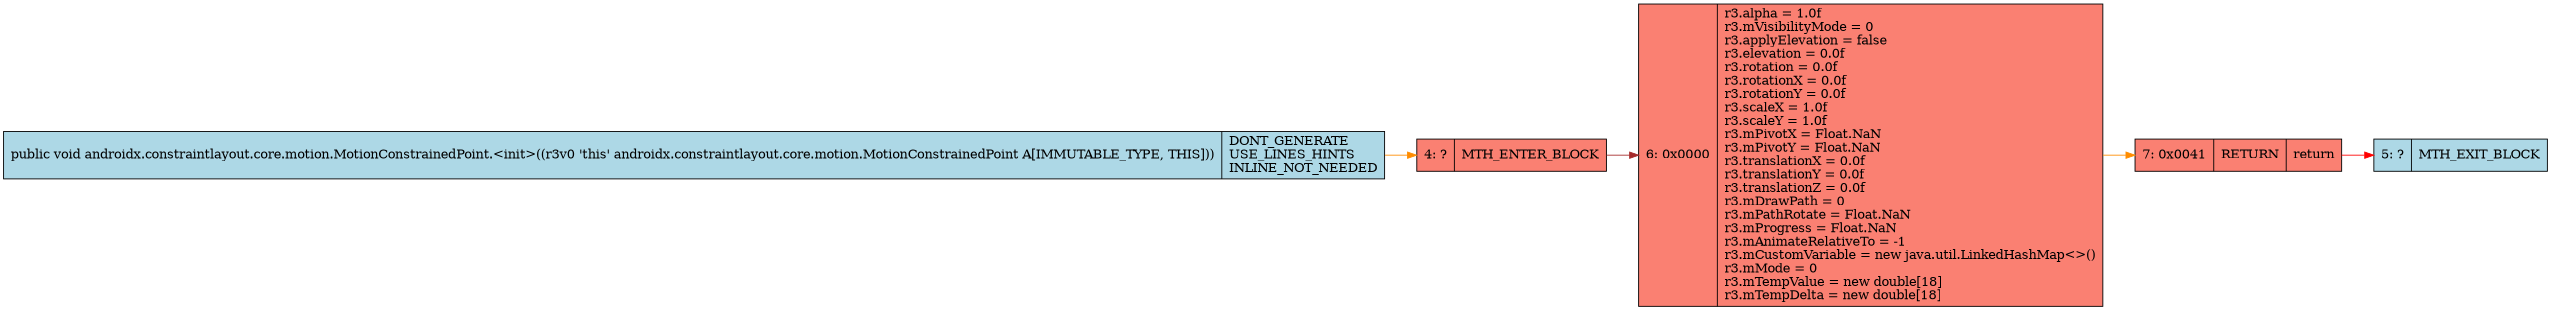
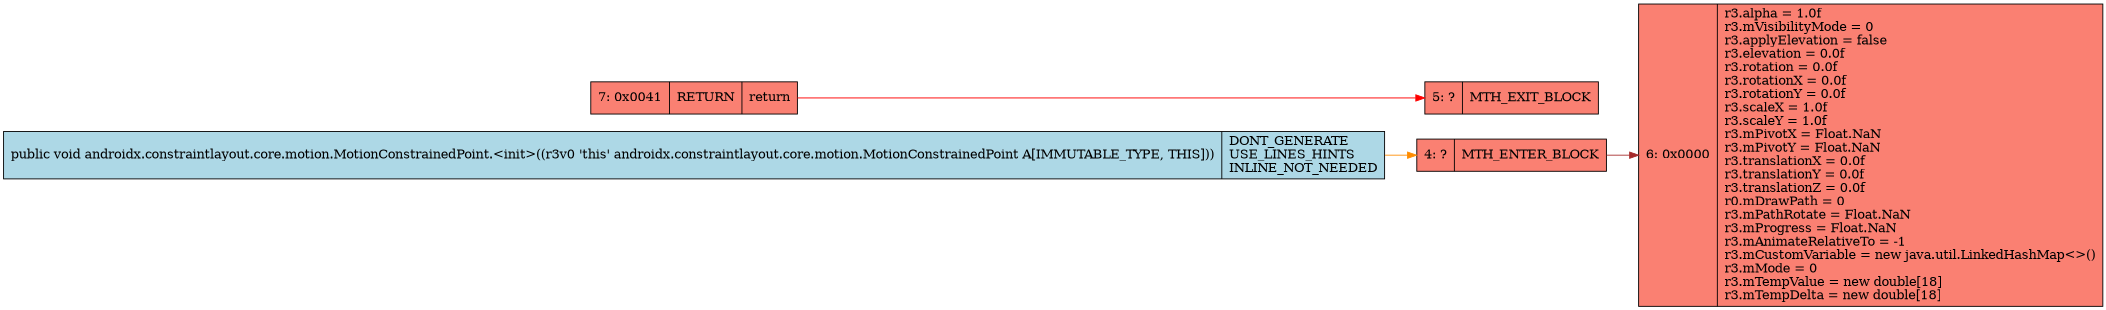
edge "6: 0x0000" -> "7: 0x0041": removed
node "5: ?": fillcolor lightblue -> salmon
node "6: 0x0000": text "r3.mDrawPath = 0" -> "r0.mDrawPath = 0"
